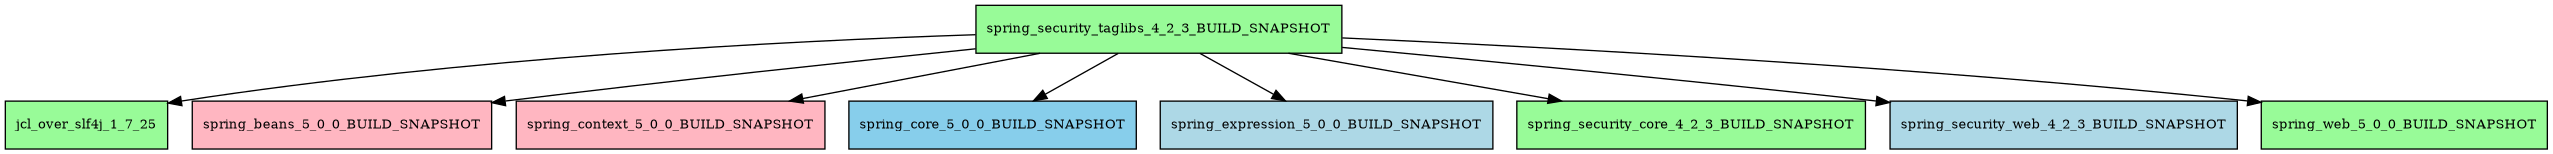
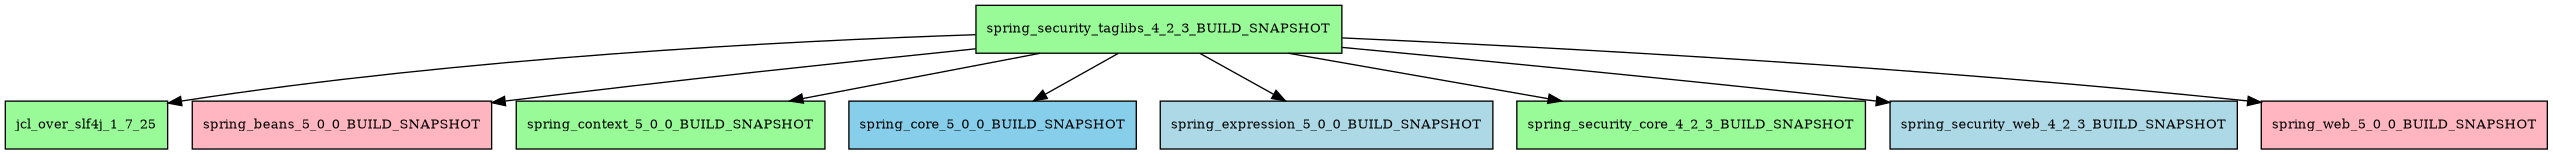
node "spring_context_5_0_0_BUILD_SNAPSHOT": fillcolor lightpink -> palegreen
node "spring_web_5_0_0_BUILD_SNAPSHOT": fillcolor palegreen -> lightpink
